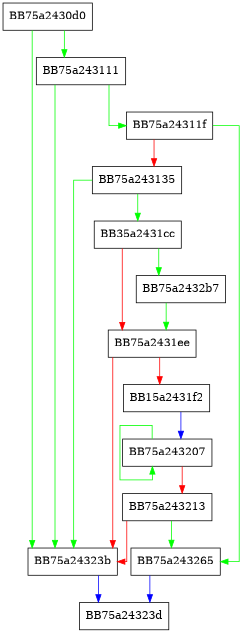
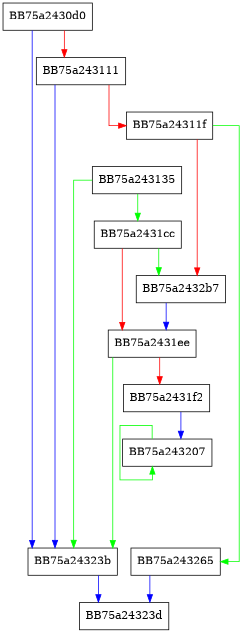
edge "BB75a2430d0" -> "BB75a243111": color green -> red
edge "BB75a243111" -> "BB75a24311f": color green -> red
edge "BB75a24311f" -> "BB75a243135": now "BB75a24311f" -> "BB75a2432b7"
node "BB35a2431cc": label "BB35a2431cc" -> "BB75a2431cc"
edge "BB75a2430d0" -> "BB75a24323b": color green -> blue
edge "BB75a243111" -> "BB75a24323b": color green -> blue
edge "BB75a2432b7" -> "BB75a2431ee": color green -> blue
node "BB15a2431f2": label "BB15a2431f2" -> "BB75a2431f2"
edge "BB75a2431ee" -> "BB75a24323b": color red -> green
node "BB75a243213": removed
